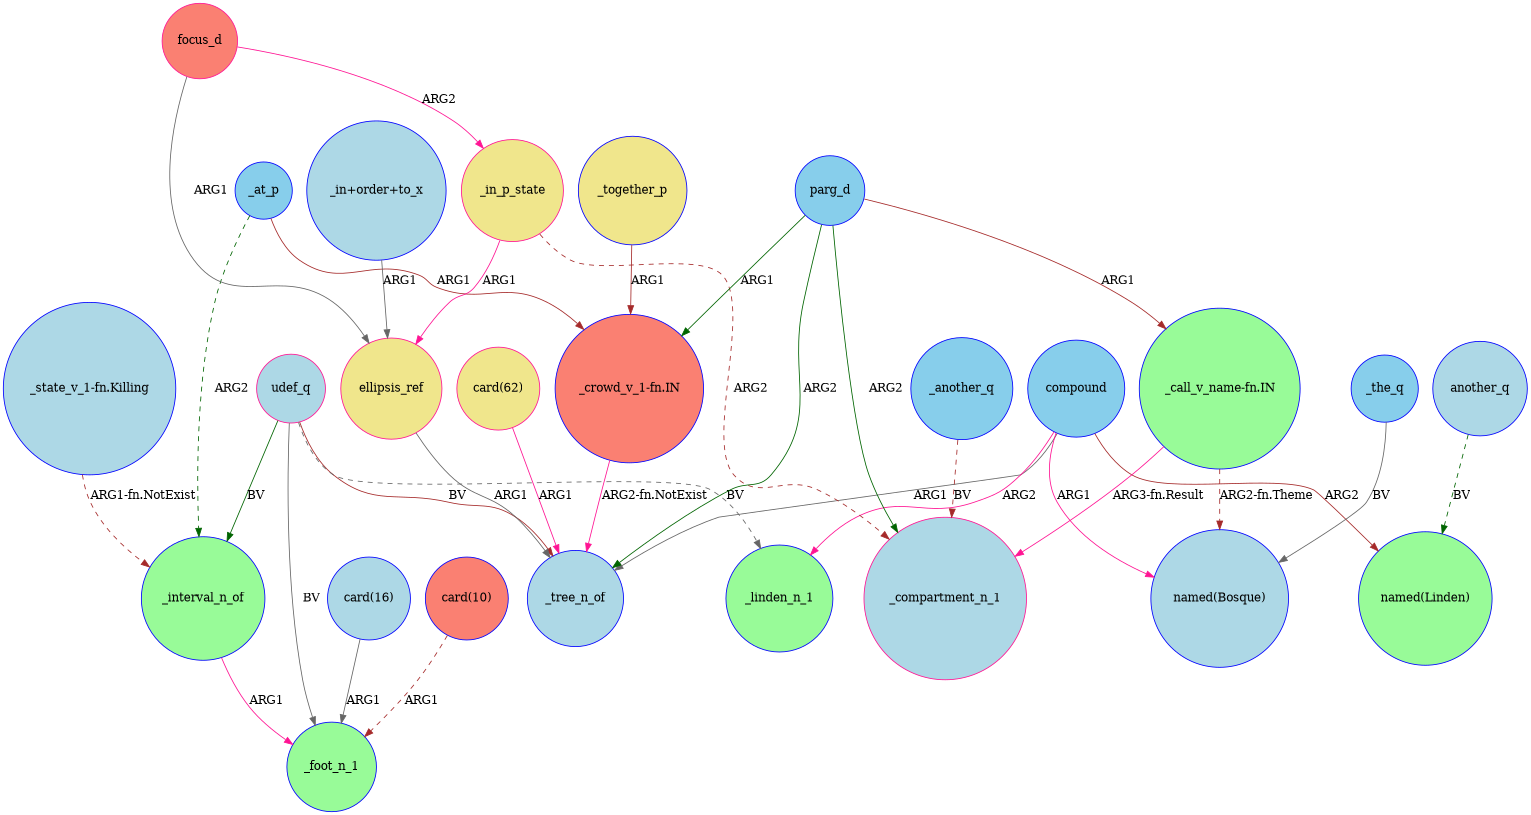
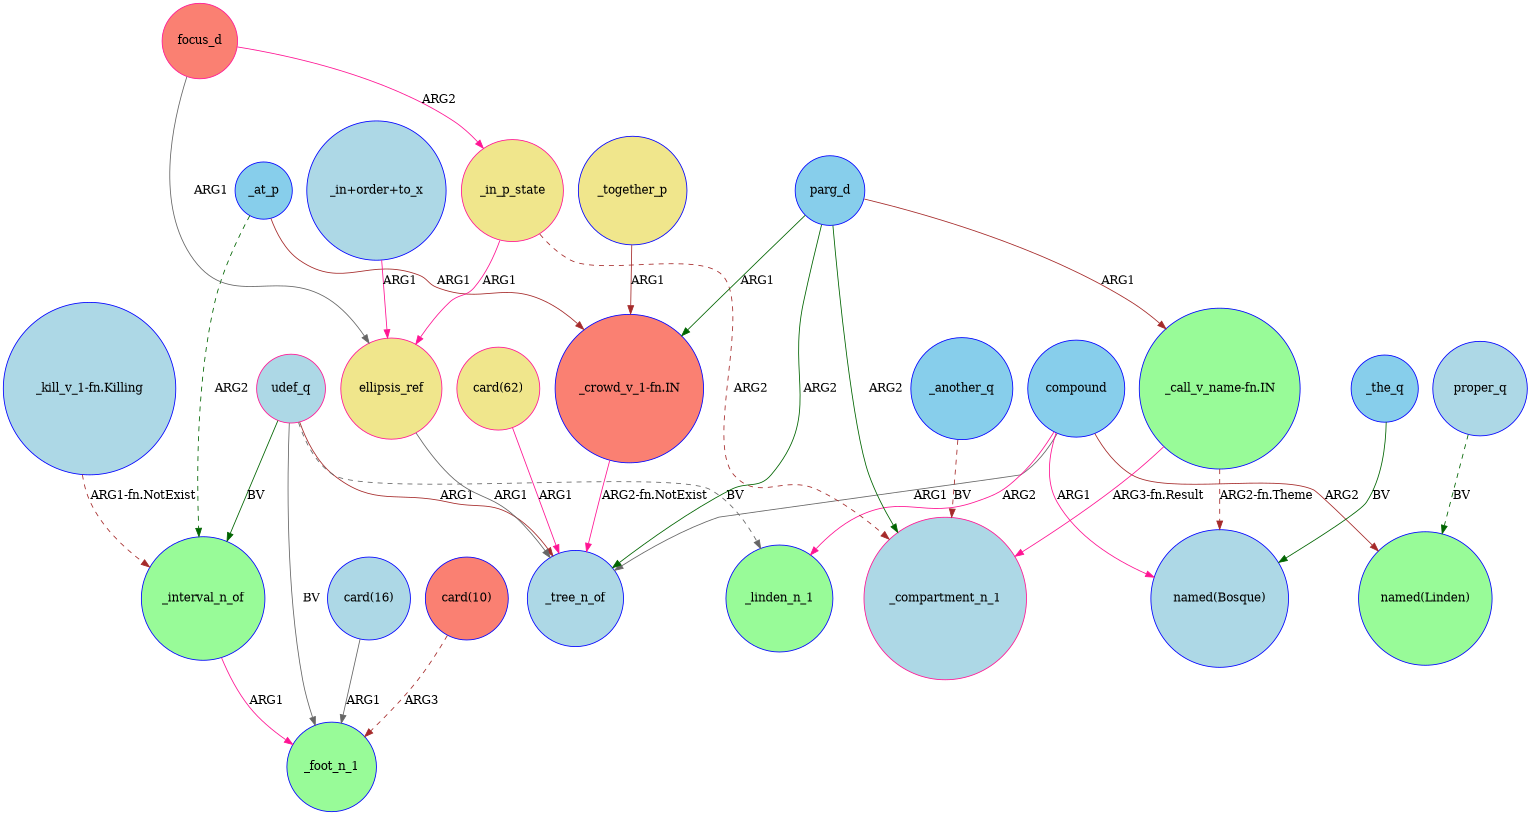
edge "_in+order+to_x" -> "ellipsis_ref": color gray40 -> deeppink
node "_state_v_1-fn.Killing": label "_state_v_1-fn.Killing" -> "_kill_v_1-fn.Killing"
node "another_q": label "another_q" -> "proper_q"
edge "udef_q" -> "_tree_n_of": label "BV" -> "ARG1"
edge "_the_q" -> "named(Bosque)": color gray40 -> darkgreen
edge "card(10)" -> "_foot_n_1": label "ARG1" -> "ARG3"
